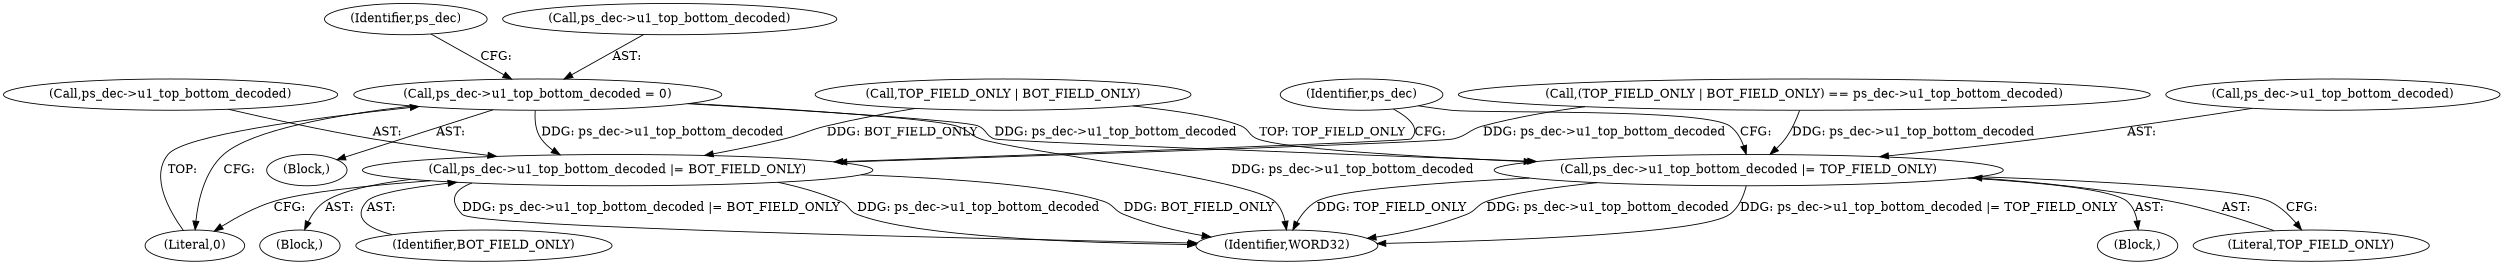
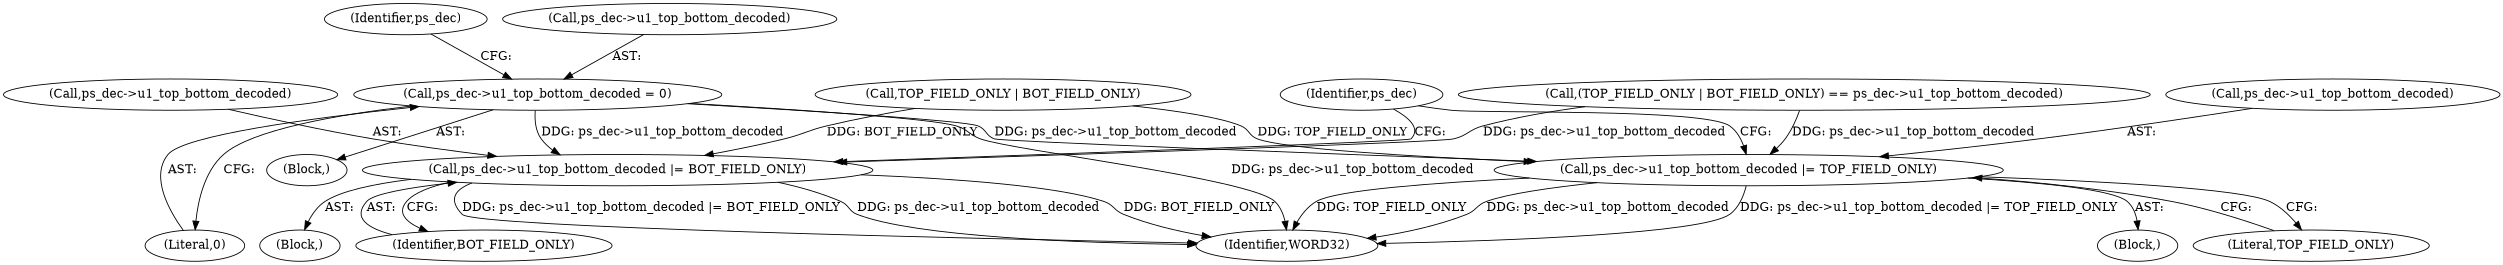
edge "(Call,TOP_FIELD_ONLY | BOT_FIELD_ONLY)" -> "(Call,ps_dec->u1_top_bottom_decoded |= TOP_FIELD_ONLY)": label "TOP: TOP_FIELD_ONLY" -> "DDG: TOP_FIELD_ONLY"
edge "(Literal,0)" -> "(Call,ps_dec->u1_top_bottom_decoded = 0)": label "TOP: " -> "AST: "
edge "(Call,ps_dec->u1_top_bottom_decoded |= BOT_FIELD_ONLY)" -> "(Literal,0)": now "(Call,ps_dec->u1_top_bottom_decoded |= BOT_FIELD_ONLY)" -> "(Identifier,BOT_FIELD_ONLY)"
edge "(Literal,TOP_FIELD_ONLY)" -> "(Call,ps_dec->u1_top_bottom_decoded |= TOP_FIELD_ONLY)": label "AST: " -> "CFG: "
